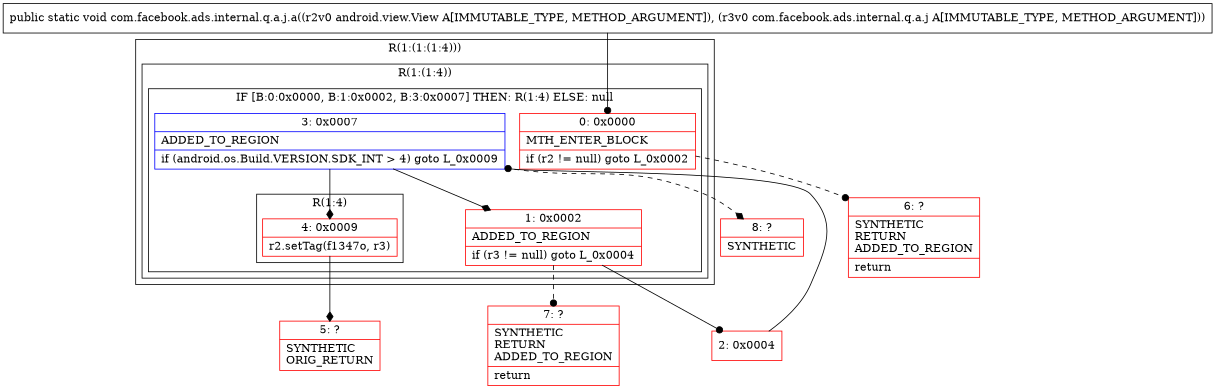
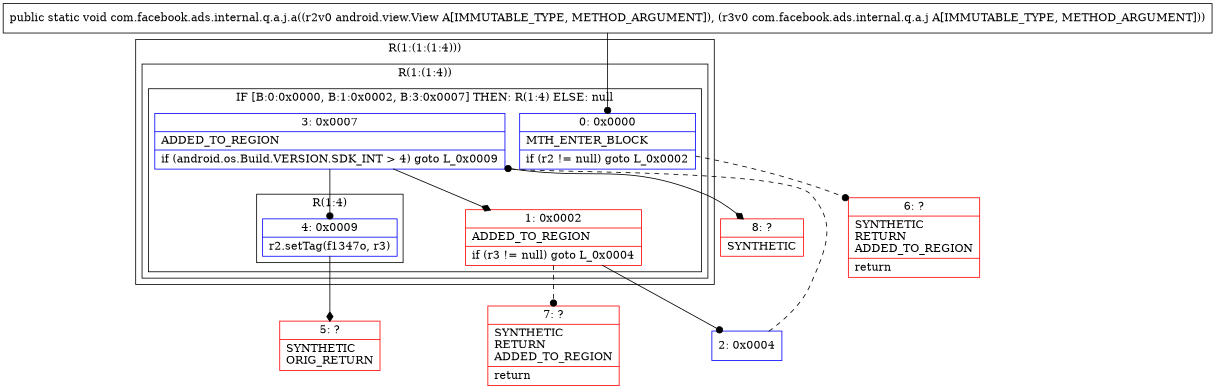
node "0: 0x0000": color red -> blue
edge "3: 0x0007" -> "8: ?": style dashed -> solid
edge "2: 0x0004" -> "3: 0x0007": style solid -> dashed
edge "3: 0x0007" -> "4: 0x0009": arrowhead diamond -> dot
node "4: 0x0009": color red -> blue
node "2: 0x0004": color red -> blue
